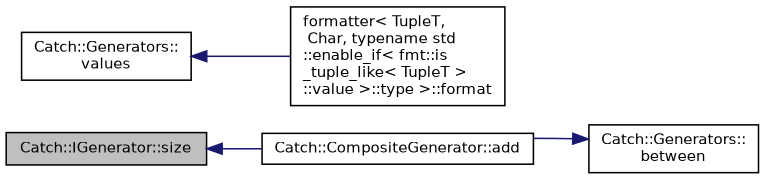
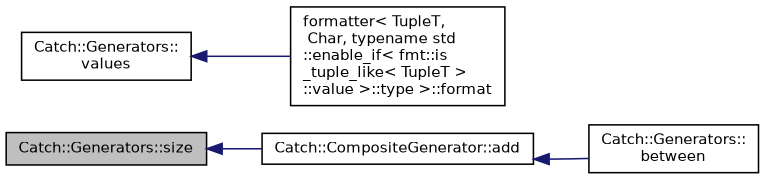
edge "Catch::CompositeGenerator::add" -> "Catch::Generators:: between": reversed
node "Catch::IGenerator::size": label "Catch::IGenerator::size" -> "Catch::Generators::size"
